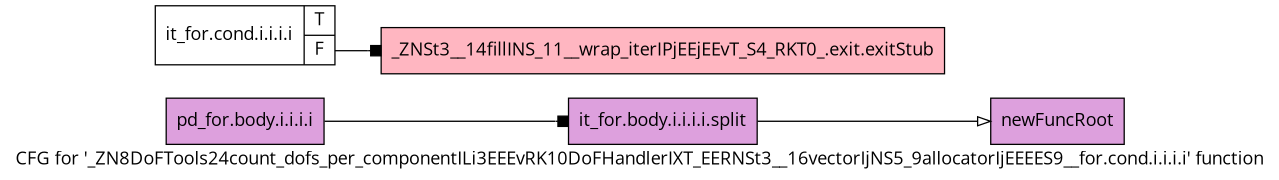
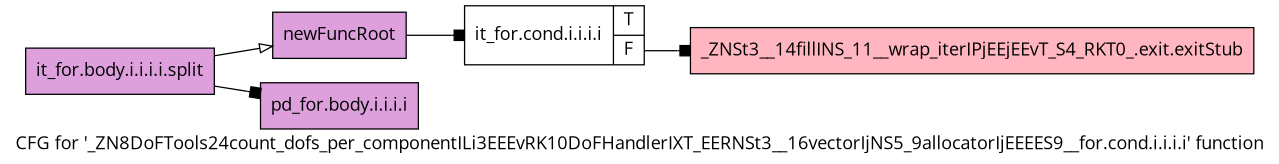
edge "newFuncRoot" -> "it_for.cond.i.i.i.i": added
edge "pd_for.body.i.i.i.i" -> "it_for.body.i.i.i.i.split": reversed
